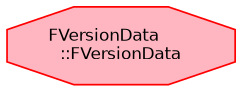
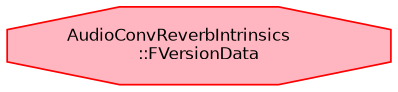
node "FVersionData ::FVersionData": label "FVersionData ::FVersionData" -> "AudioConvReverbIntrinsics ::FVersionData"
